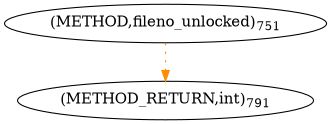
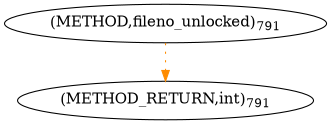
node "(METHOD,fileno_unlocked)": text "751" -> "791"
